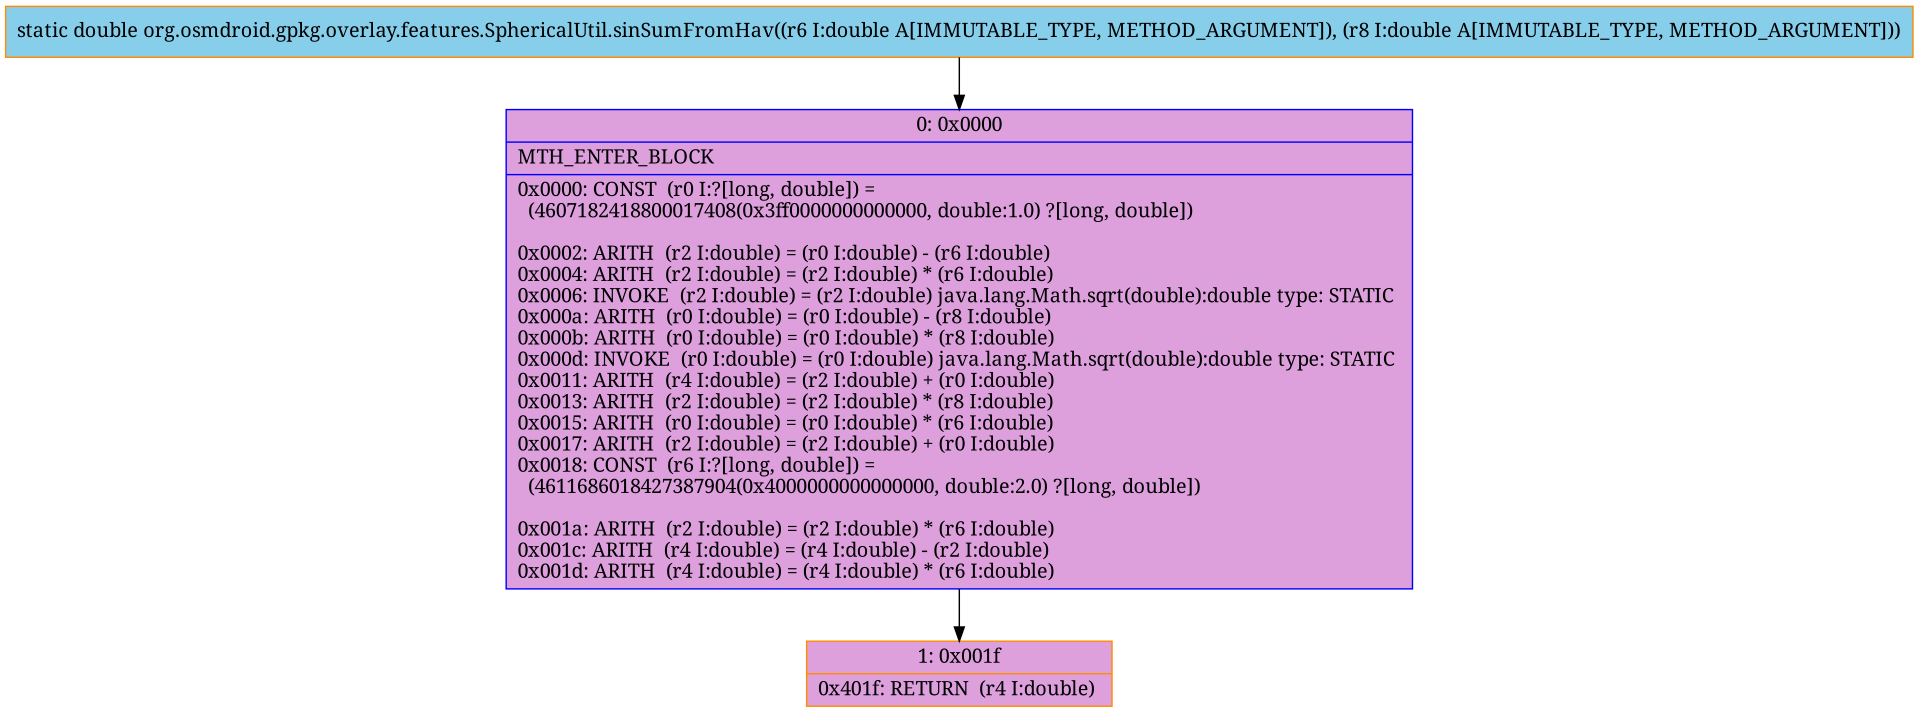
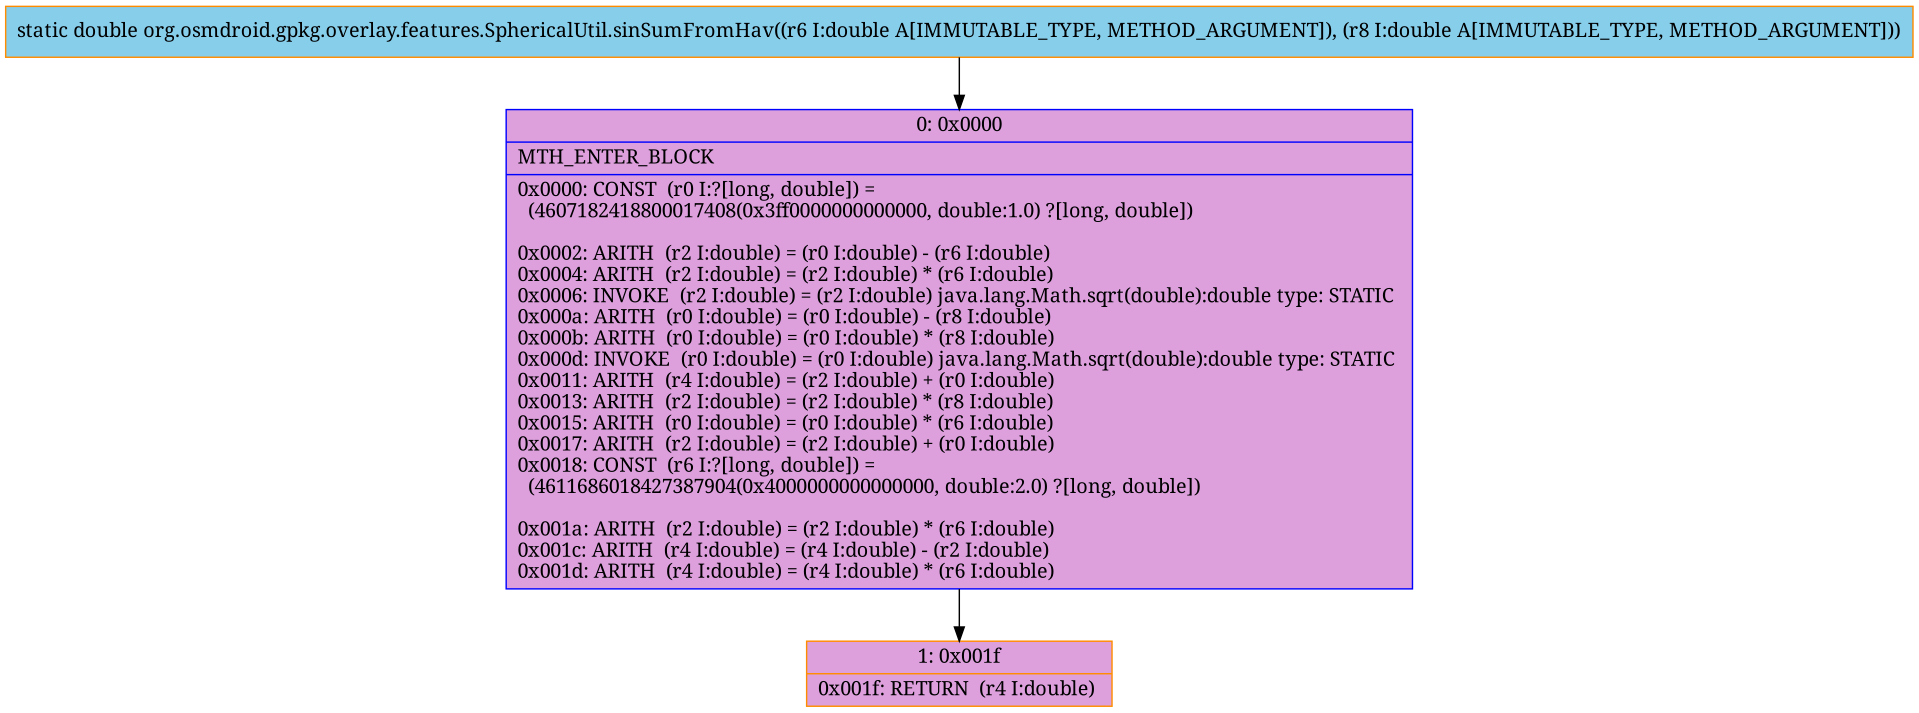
node "1: 0x001f": text "0x401f: RETURN  (r4 I:double)" -> "0x001f: RETURN  (r4 I:double)"
